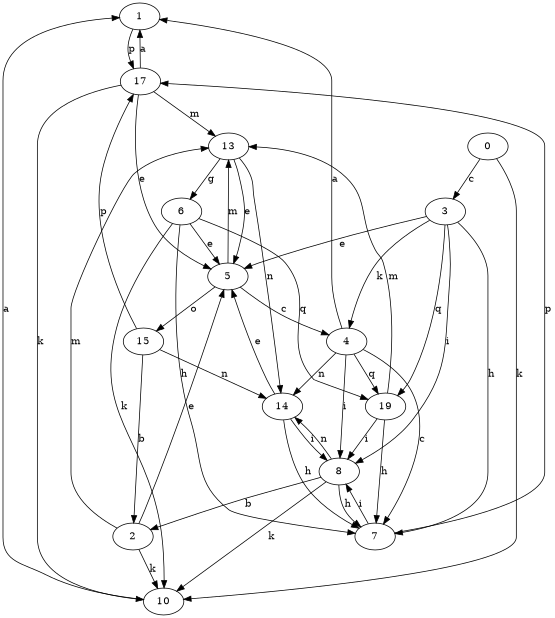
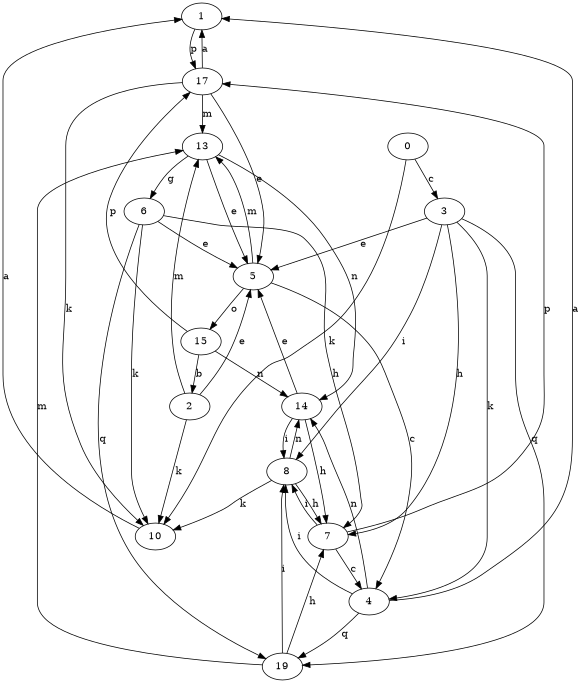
edge "4" -> "7": reversed
edge "8" -> "2": removed, label "b"
